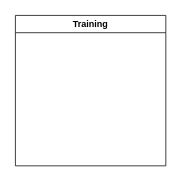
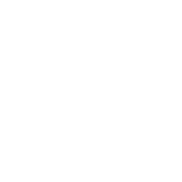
node "Training": removed
